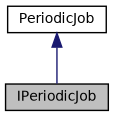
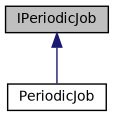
edge "IPeriodicJob" -> "PeriodicJob": reversed
